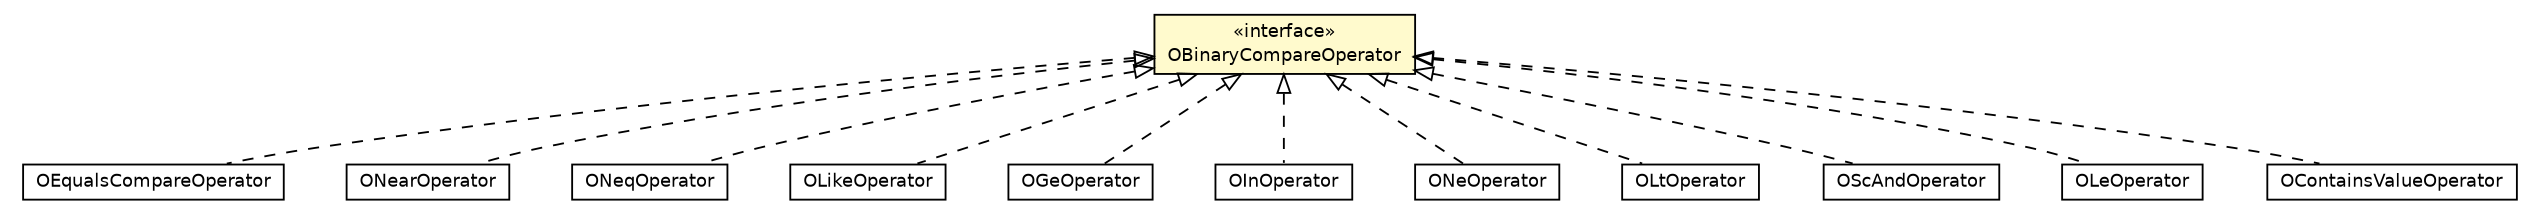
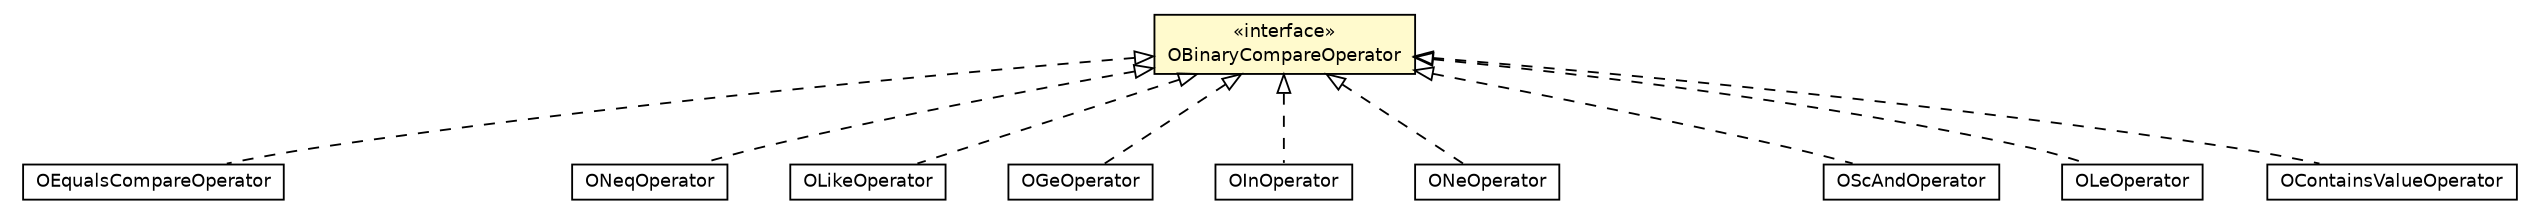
node "ONearOperator": removed
node "OLtOperator": removed
